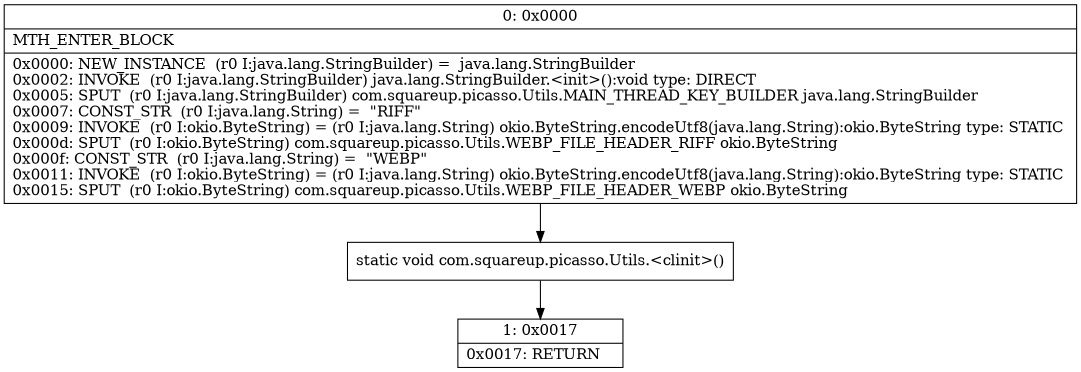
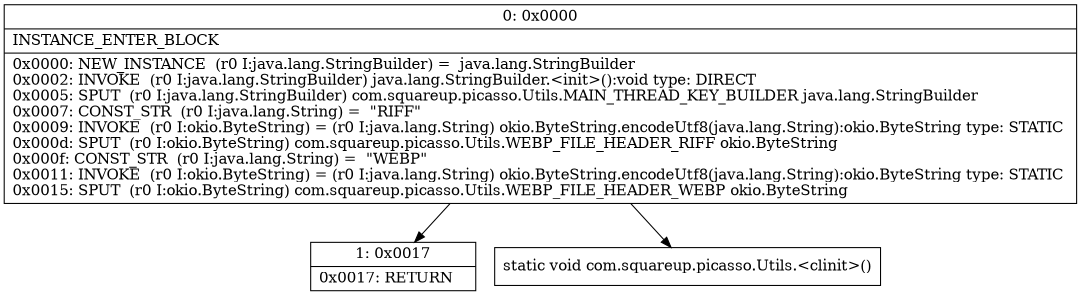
node "0: 0x0000": text "MTH_ENTER_BLOCK" -> "INSTANCE_ENTER_BLOCK"
edge "static void com.squareup.picasso.Utils.<clinit>()" -> "1: 0x0017": now "0: 0x0000" -> "1: 0x0017"
